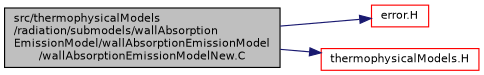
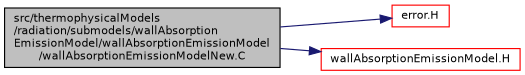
node "thermophysicalModels.H": label "thermophysicalModels.H" -> "wallAbsorptionEmissionModel.H"
